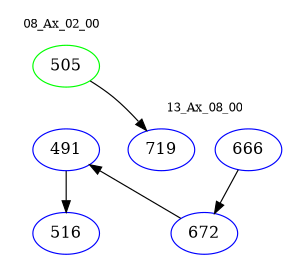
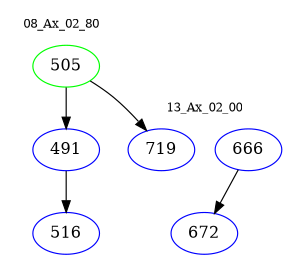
cluster "08_Ax_02_00": label "08_Ax_02_00" -> "08_Ax_02_80"
cluster "13_Ax_08_00": label "13_Ax_08_00" -> "13_Ax_02_00"
edge "672" -> "491": now "505" -> "491"
